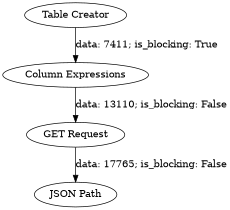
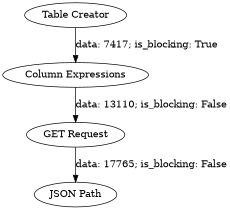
edge "Table Creator" -> "Column Expressions": label "data: 7411; is_blocking: True" -> "data: 7417; is_blocking: True"
